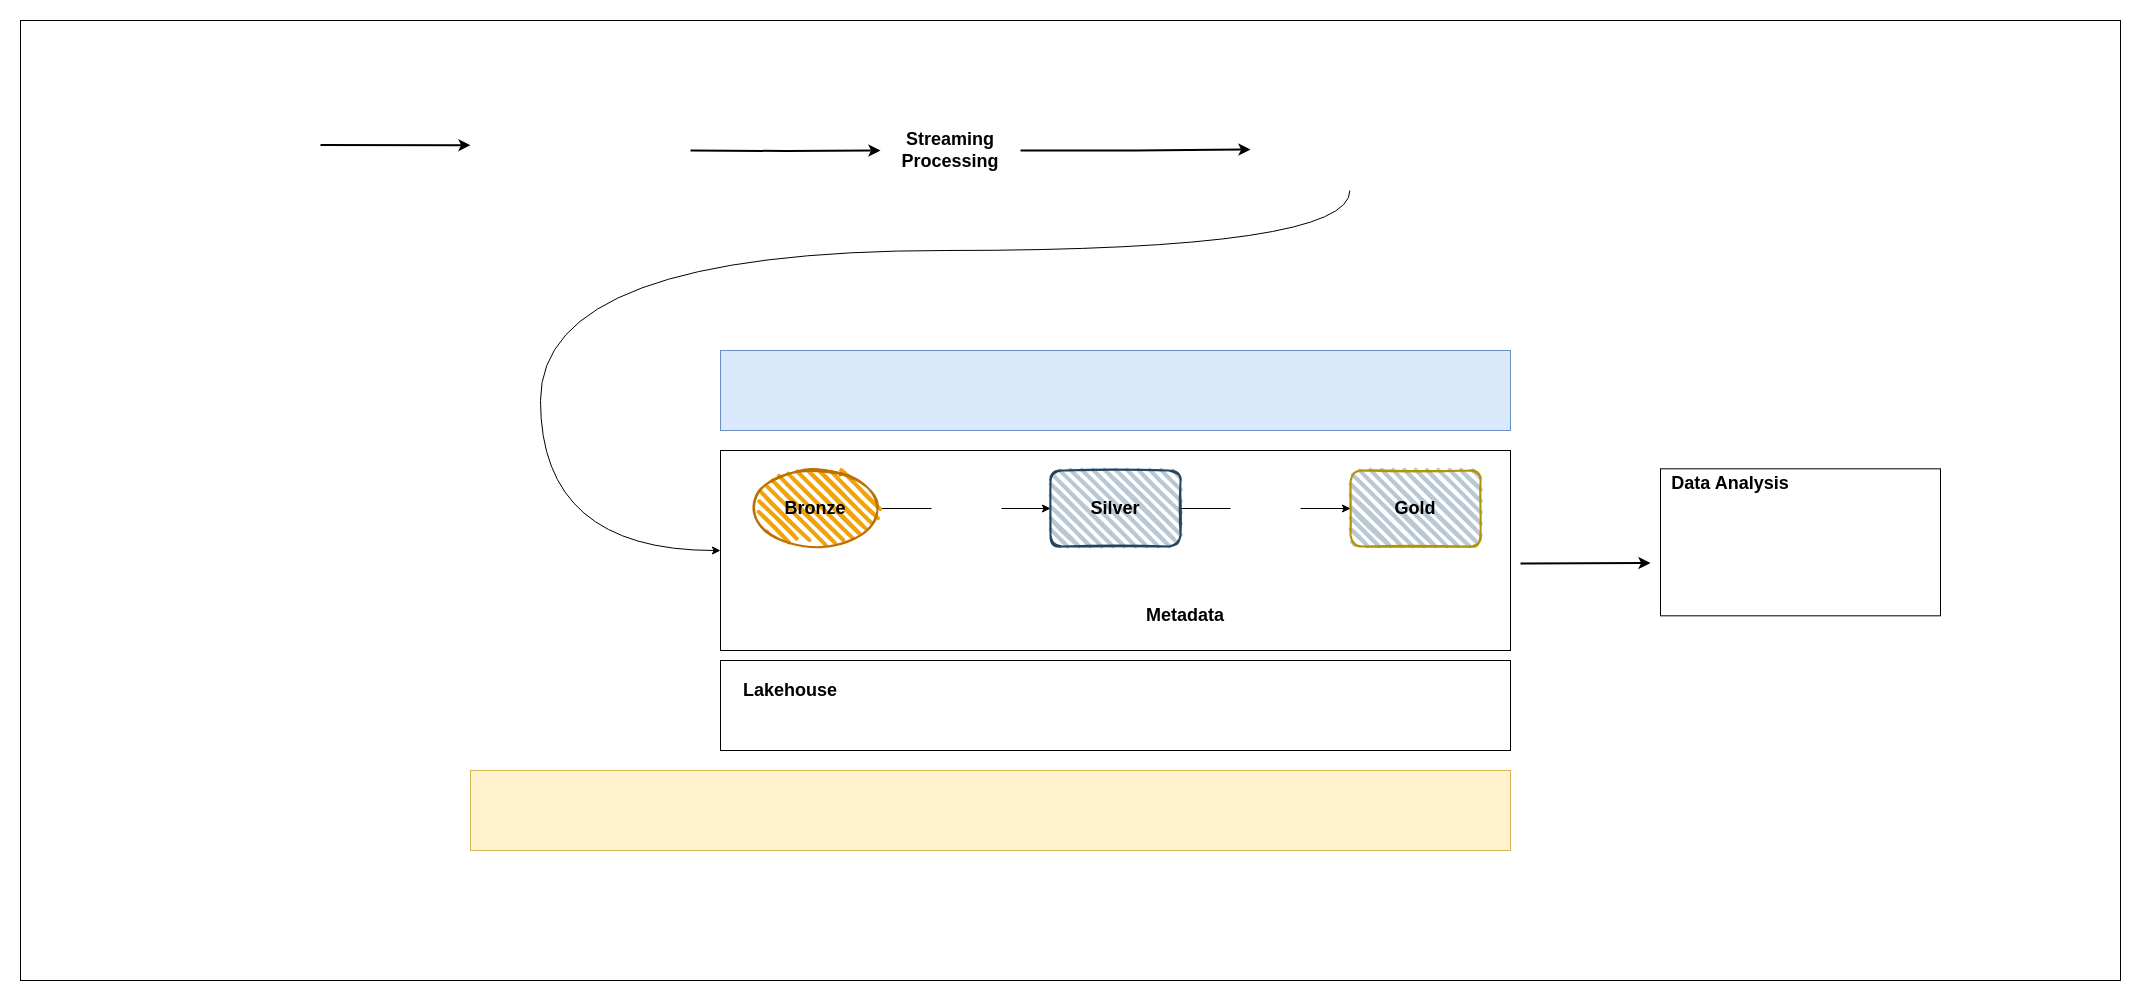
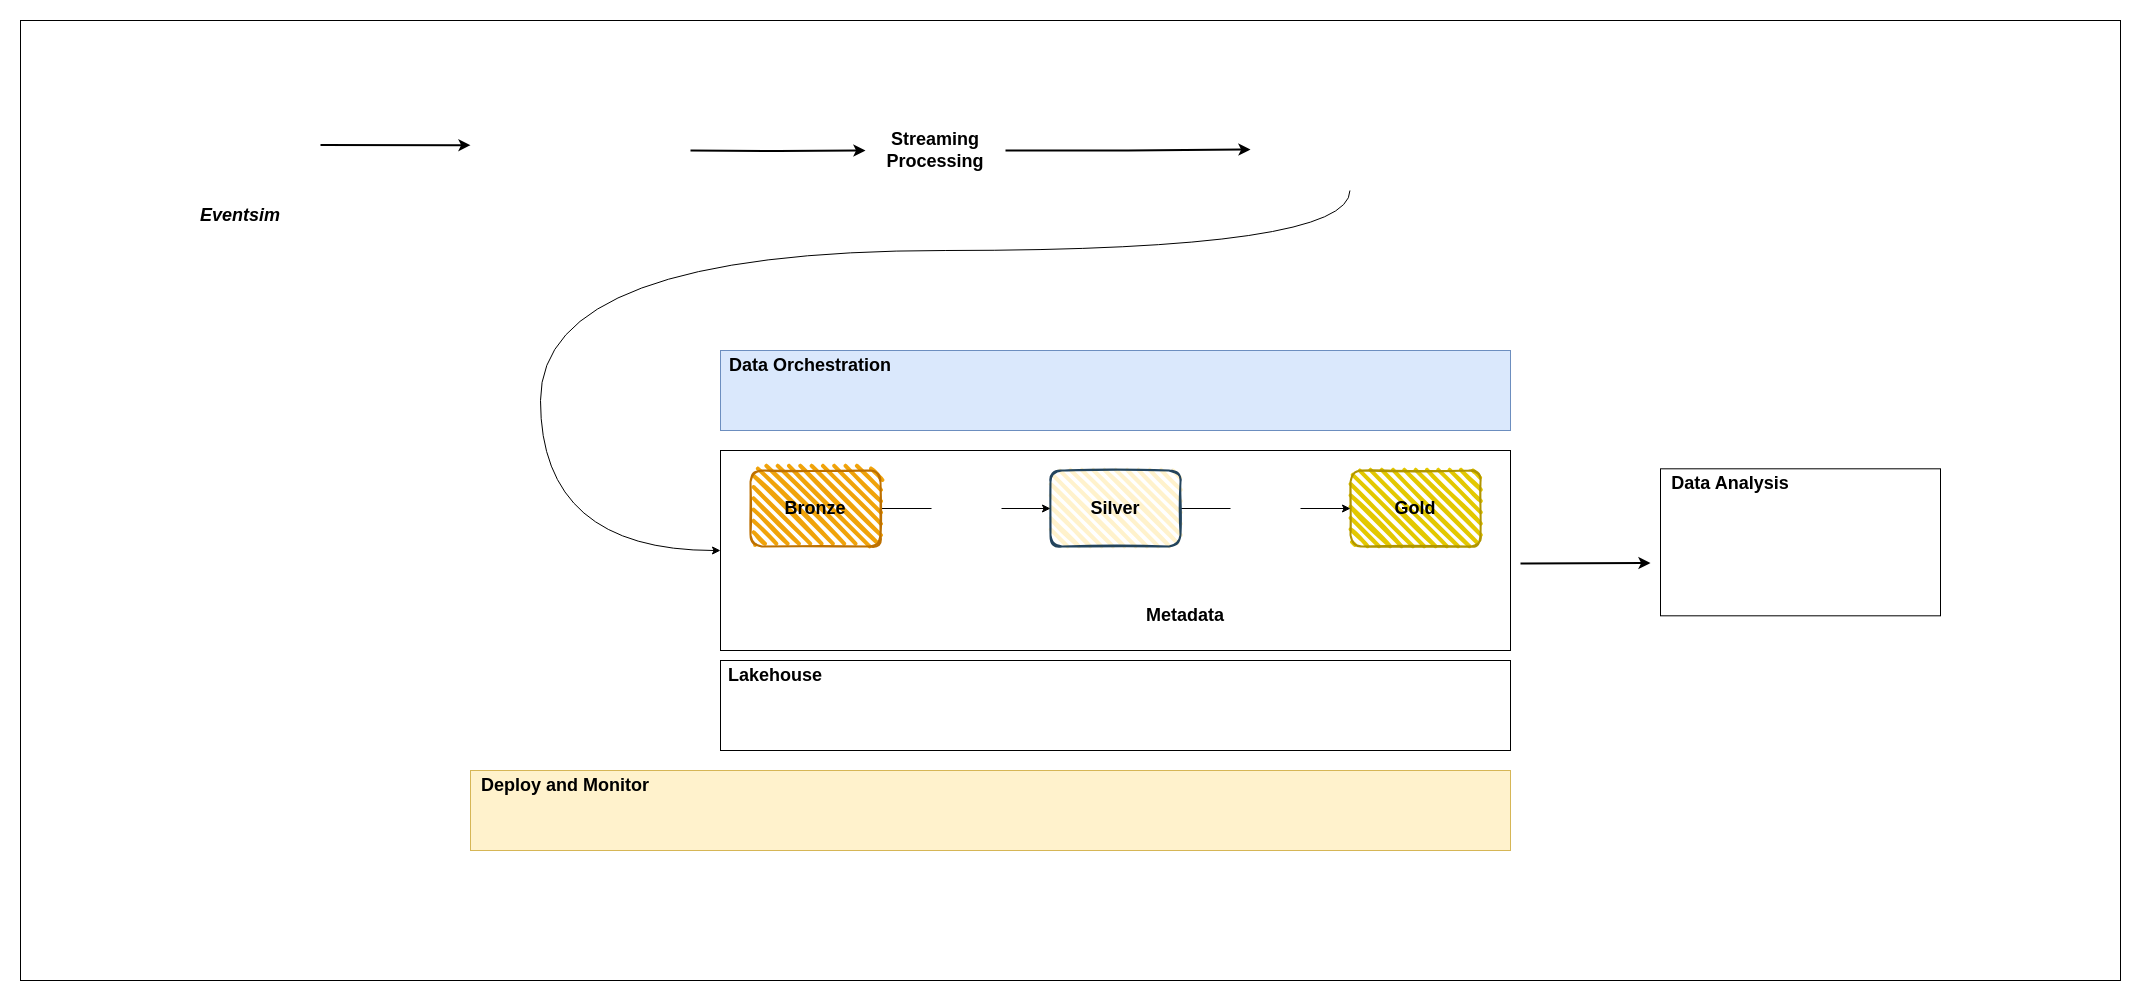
node "Streaming Processing": moved (951, 151) -> (936, 151)
node "Eventsim": added
node "Data Orchestration": added
node "Bronze": shape ellipse -> rounded rectangle
node "Silver": fillcolor #bac8d3 -> #fff2cc
node "Gold": fillcolor #bac8d3 -> #e3c800
node "Lakehouse": moved (791, 691) -> (776, 676)
node "Deploy and Monitor": added
